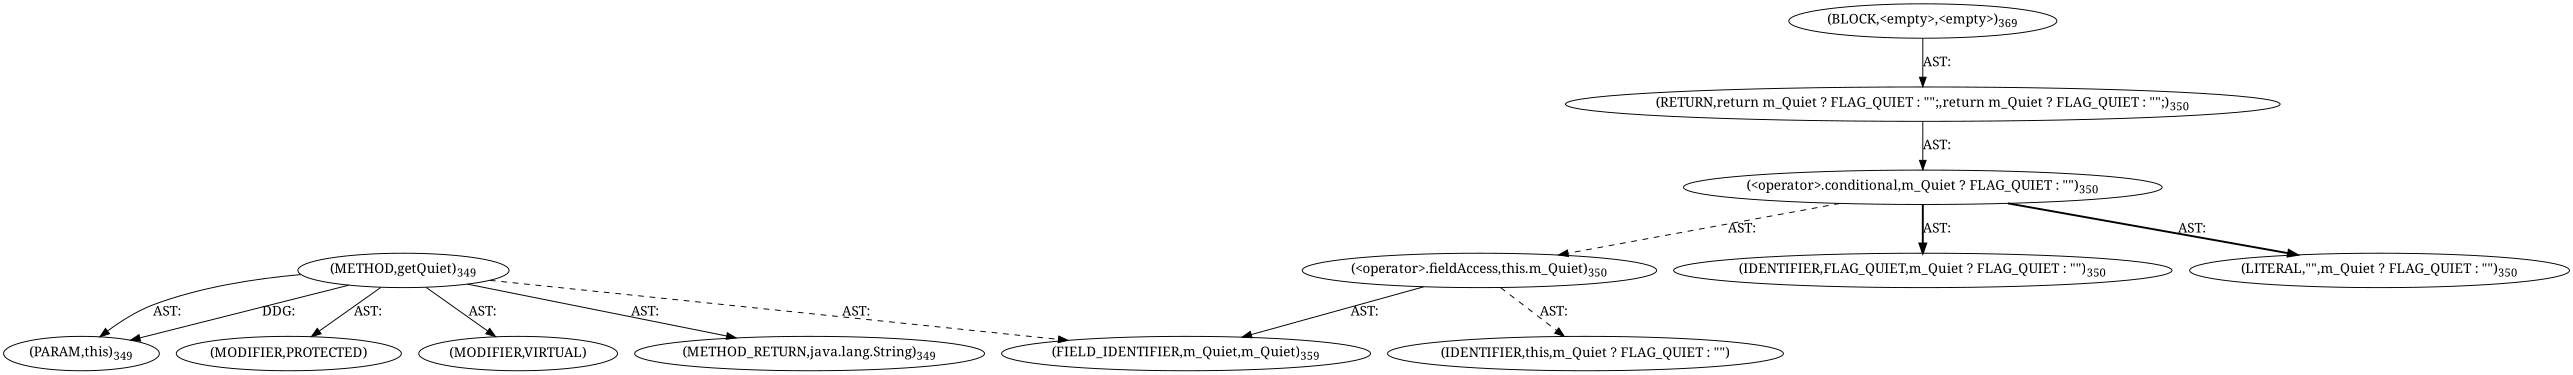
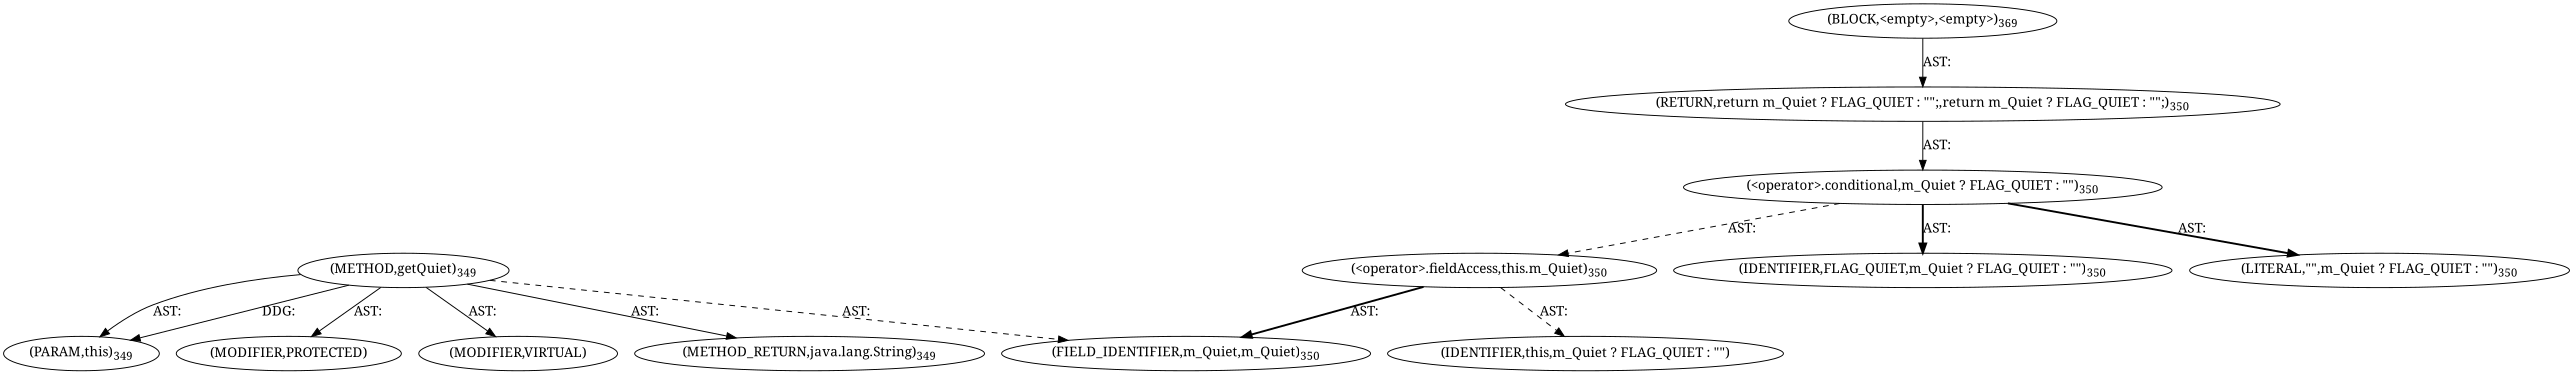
edge "(<operator>.fieldAccess,this.m_Quiet)" -> "(FIELD_IDENTIFIER,m_Quiet,m_Quiet)": style solid -> bold
node "(FIELD_IDENTIFIER,m_Quiet,m_Quiet)": text "359" -> "350"
